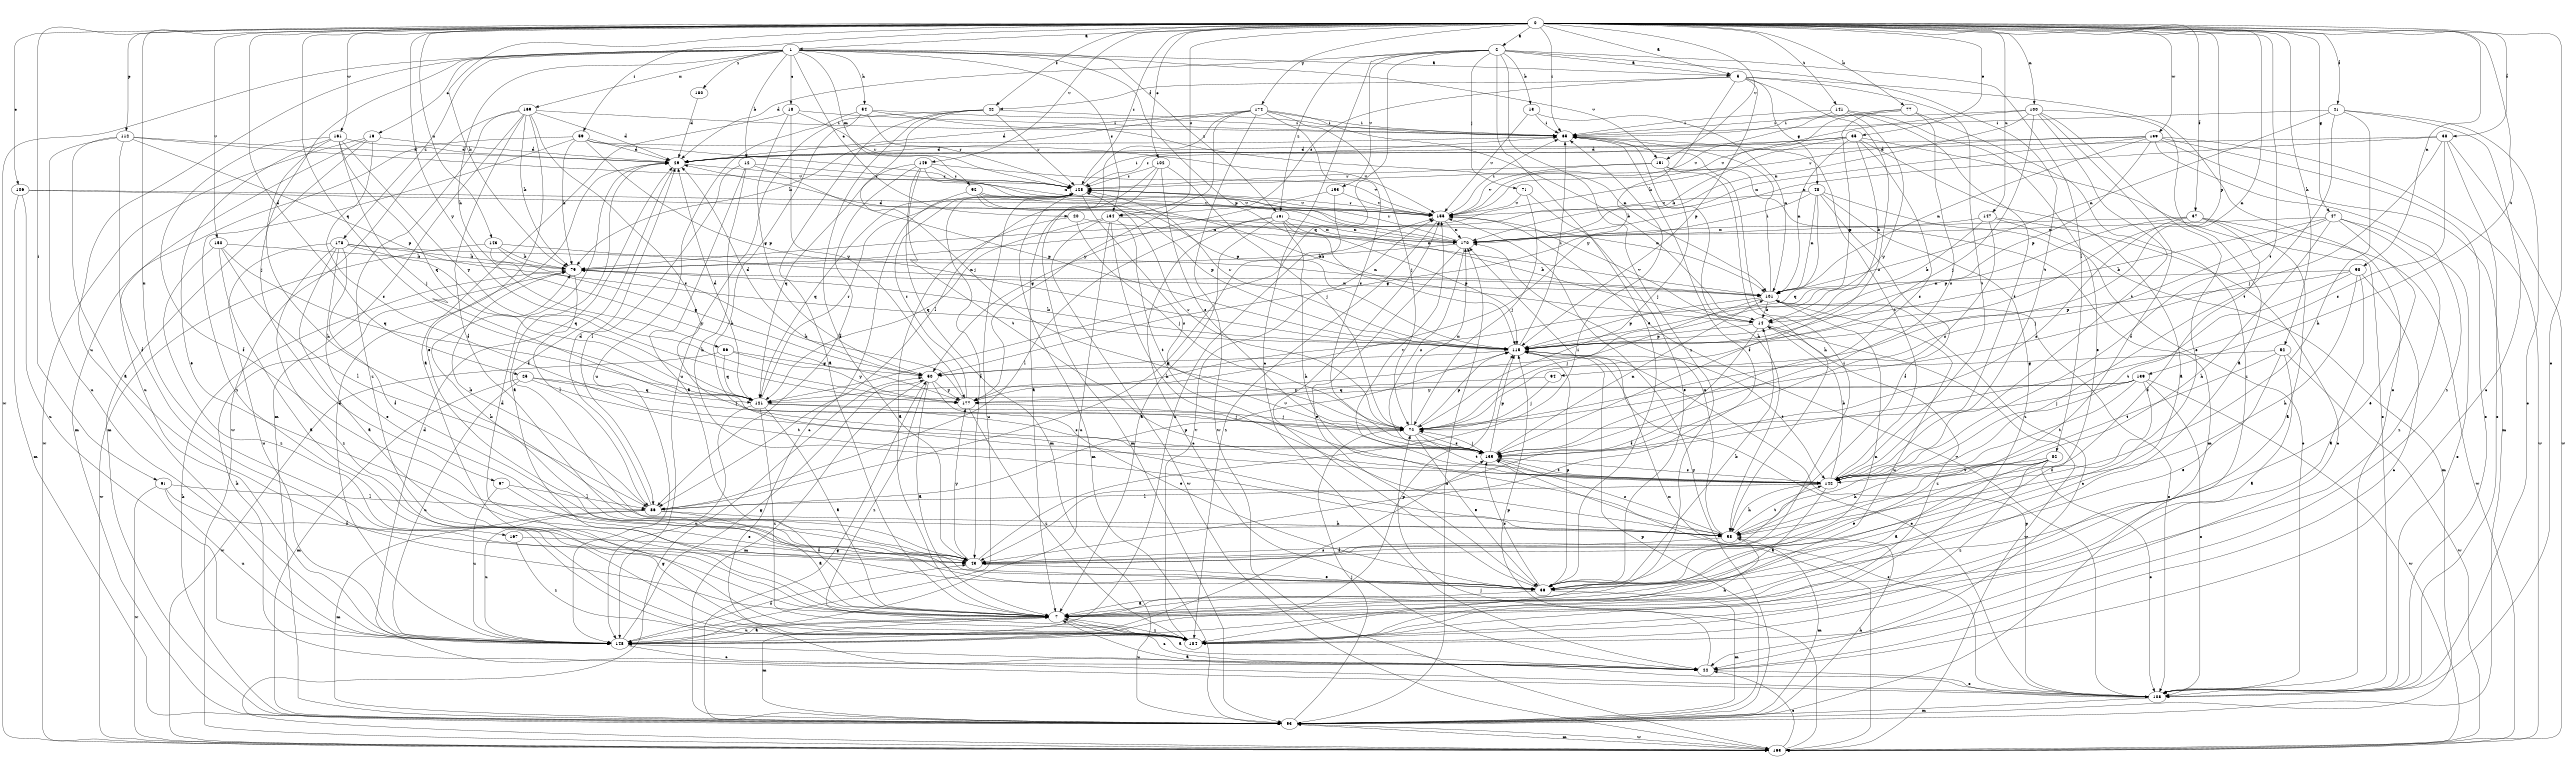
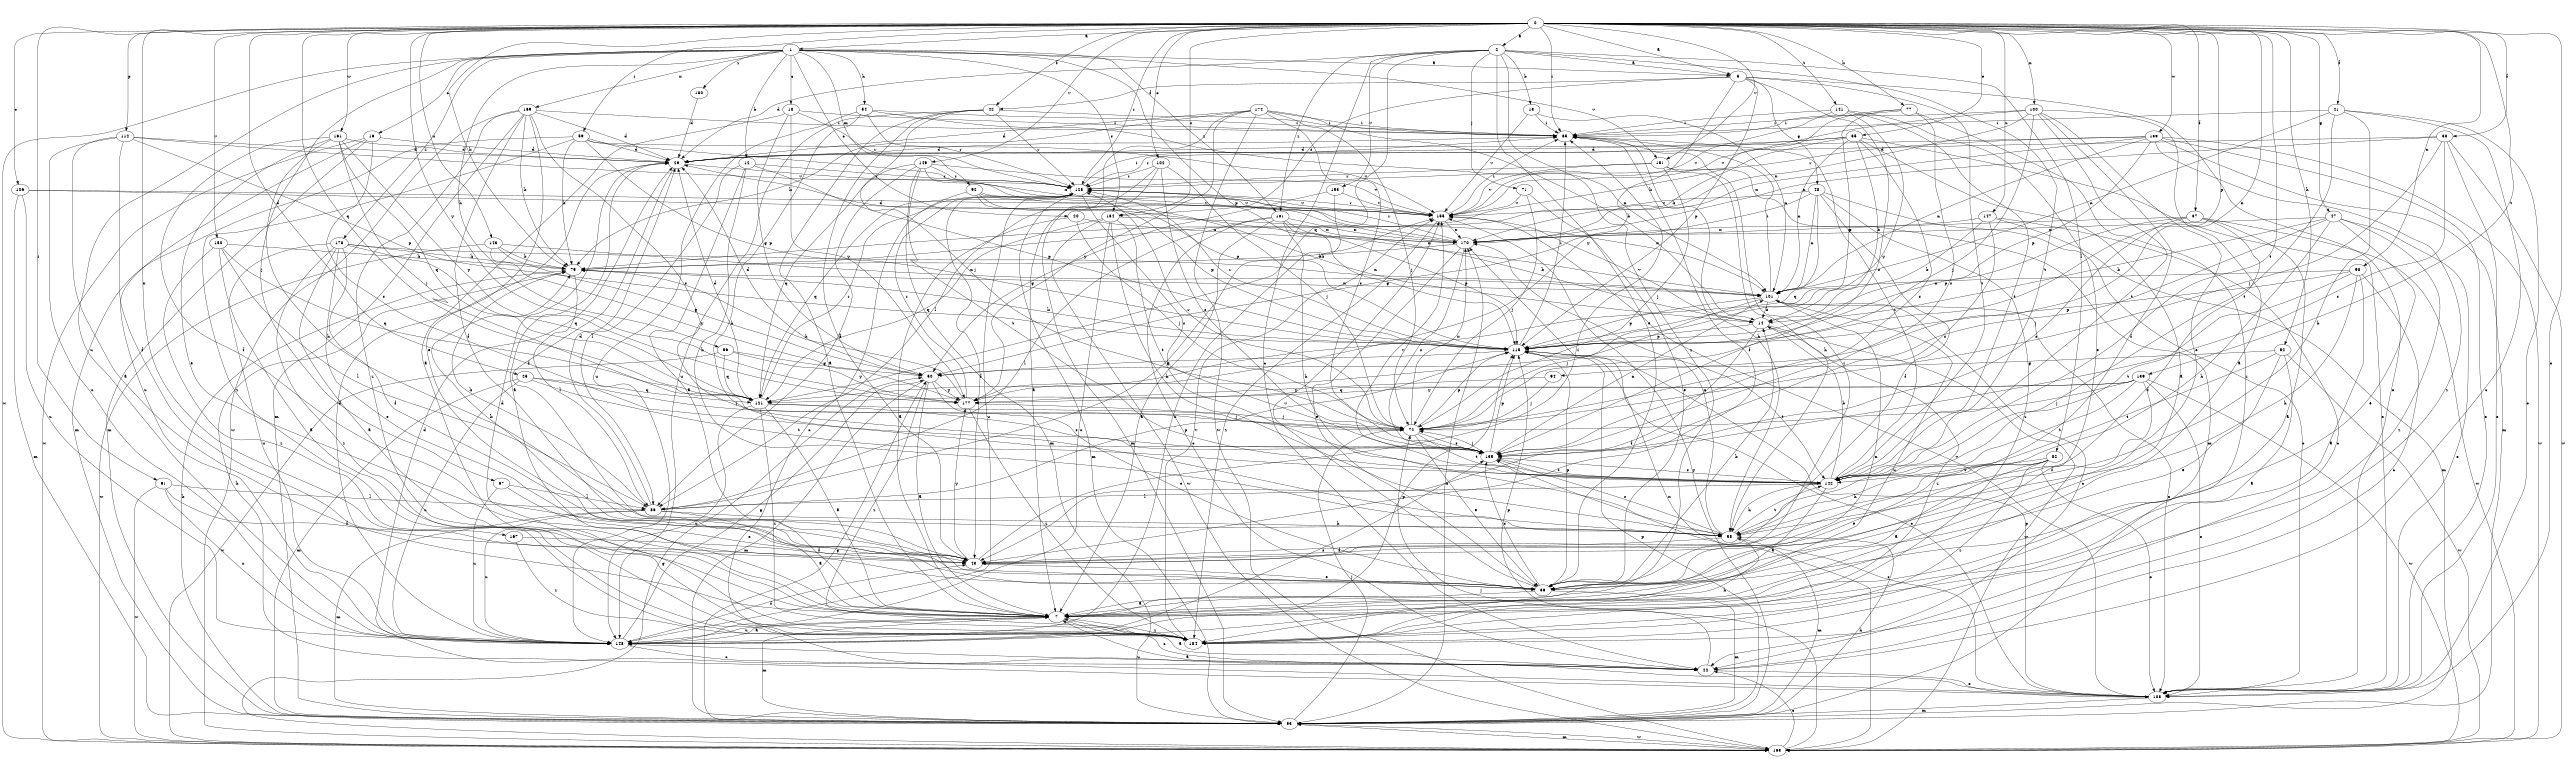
edge "0" -> "174": removed, label "y"
